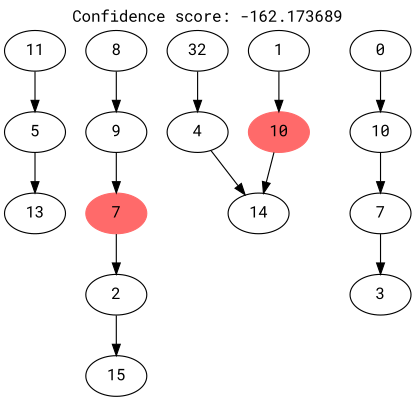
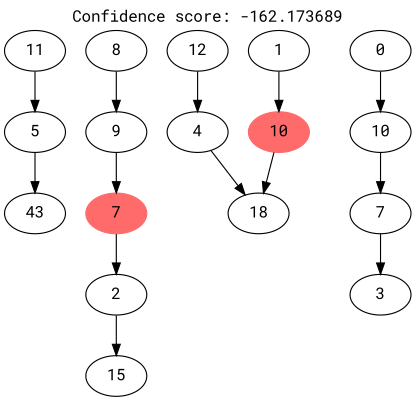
node "32": label "32" -> "12"
node "13": label "13" -> "43"
node "14": label "14" -> "18"
